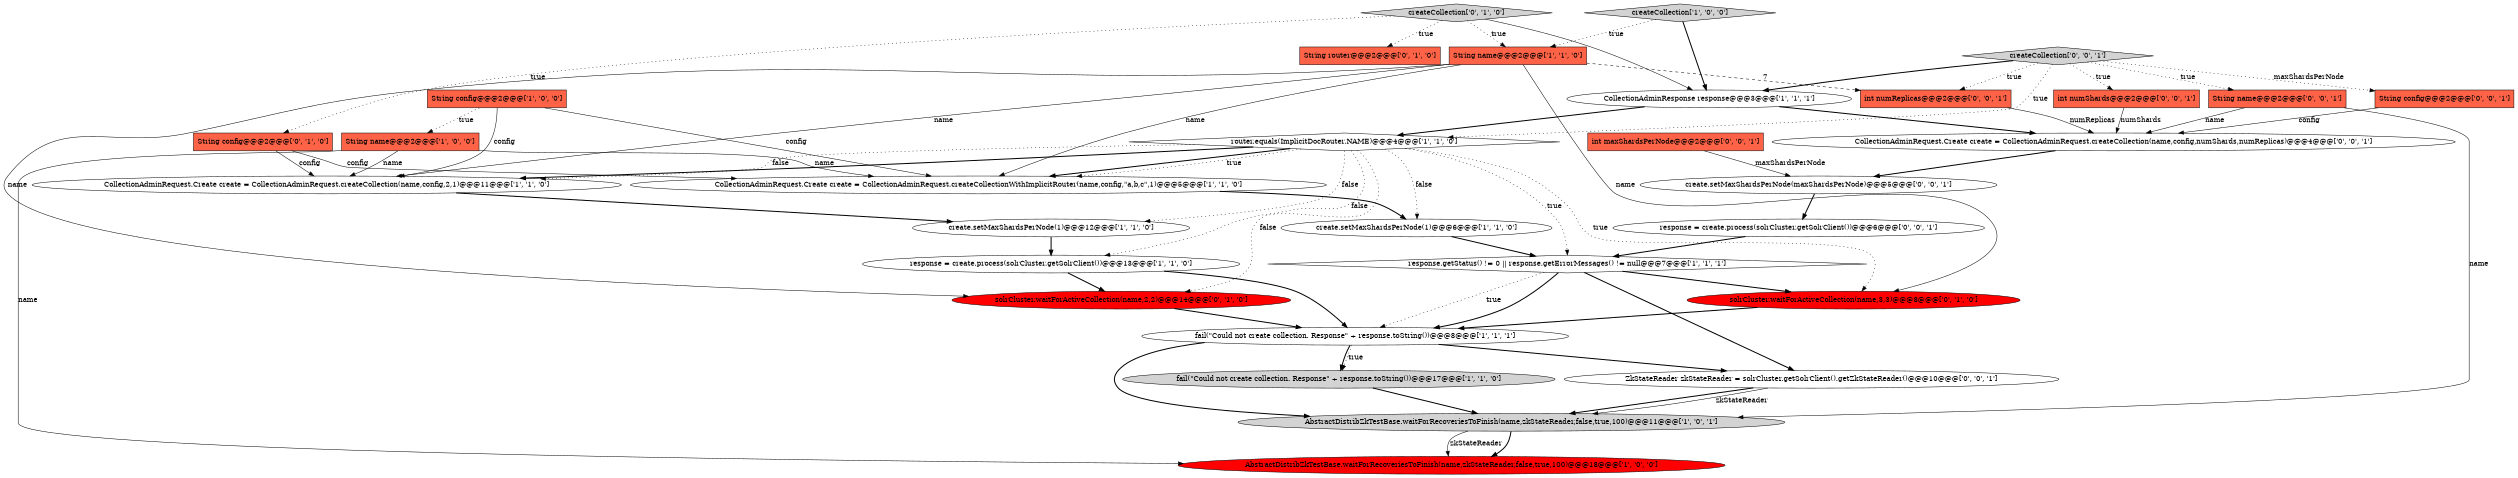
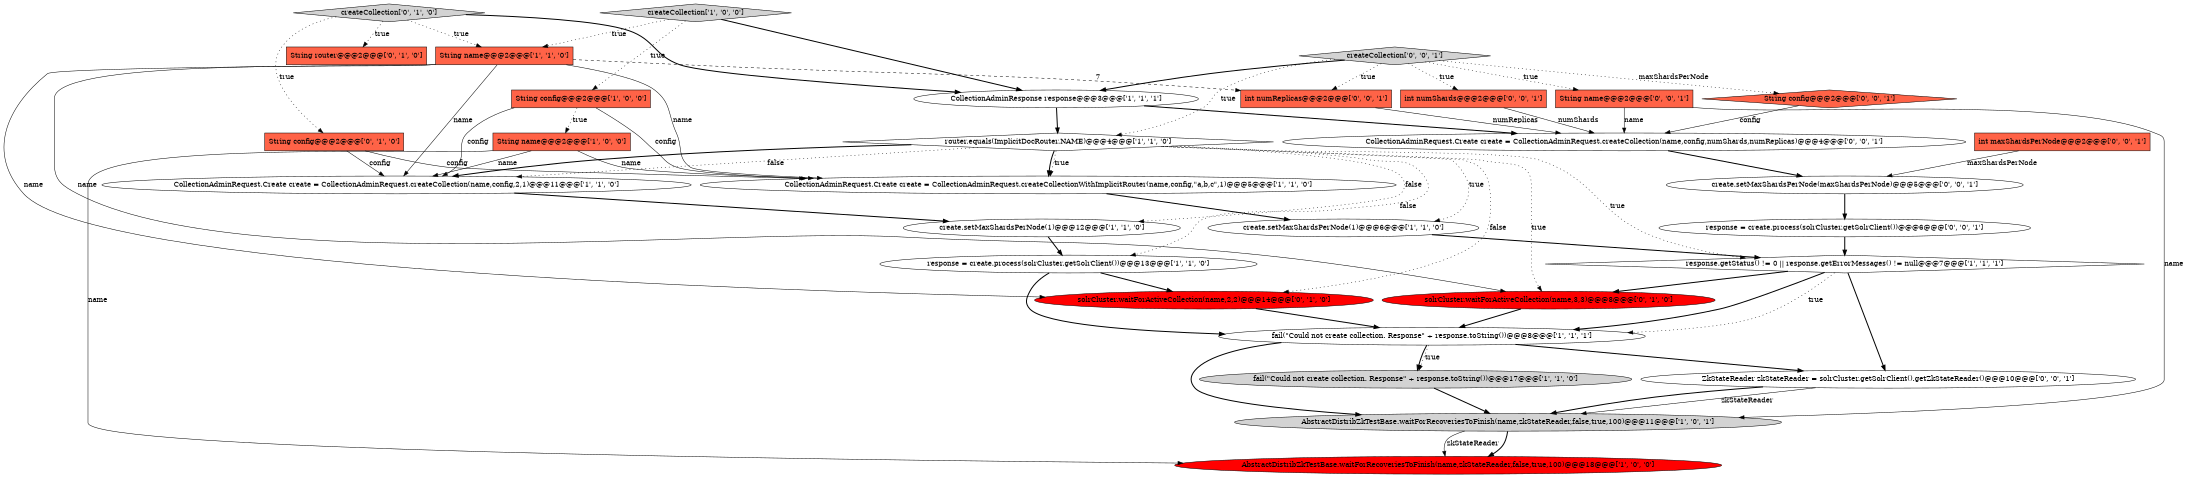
edge "createCollection['0', '1', '0']" -> "CollectionAdminResponse response@@@3@@@['1', '1', '1']": style solid -> bold
edge "createCollection['1', '0', '0']" -> "String config@@@2@@@['1', '0', '0']": added, label "true"
node "String config@@@2@@@['0', '0', '1']": shape box -> diamond
edge "router.equals(ImplicitDocRouter.NAME)@@@4@@@['1', '1', '0']" -> "create.setMaxShardsPerNode(1)@@@6@@@['1', '1', '0']": label "false" -> "true"
